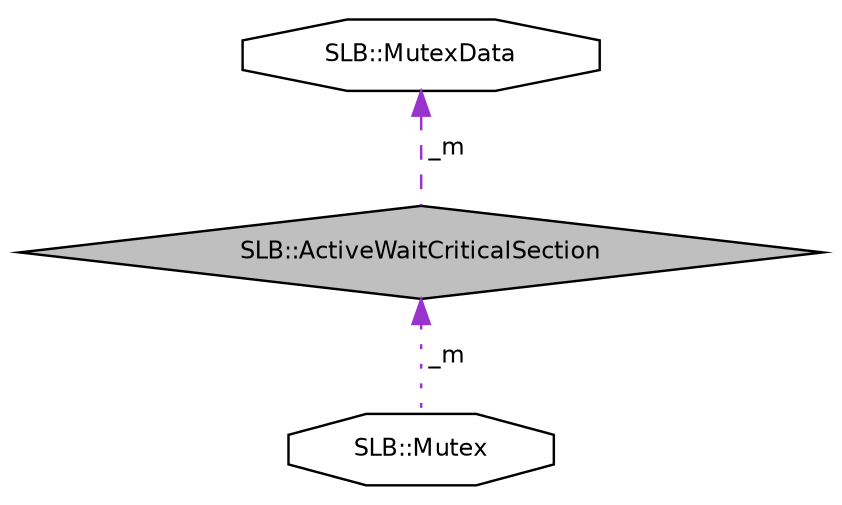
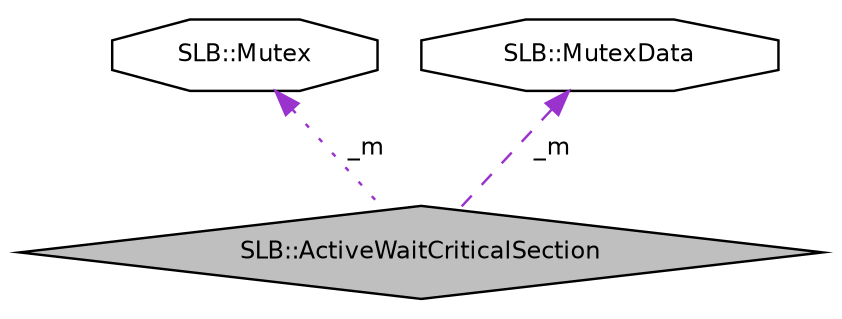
edge "SLB::Mutex" -> "SLB::ActiveWaitCriticalSection": reversed
